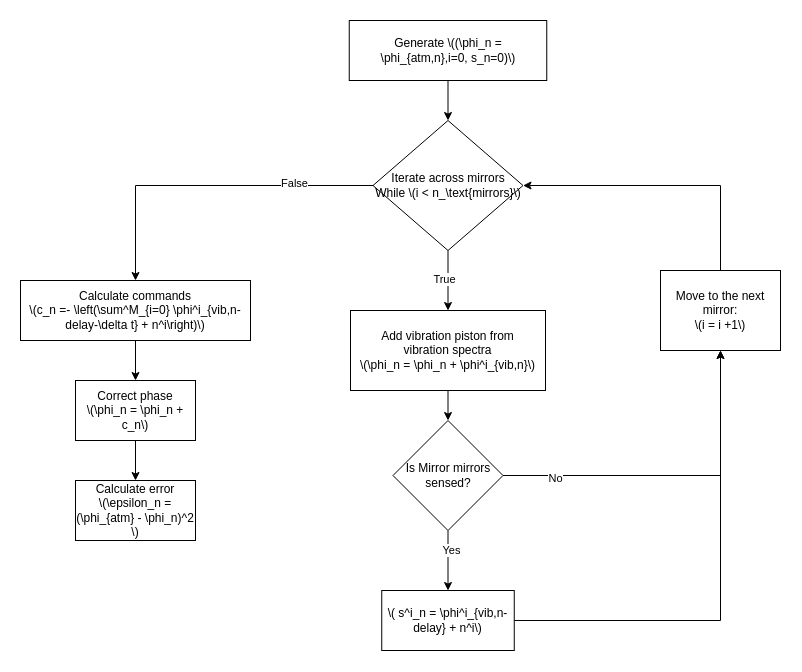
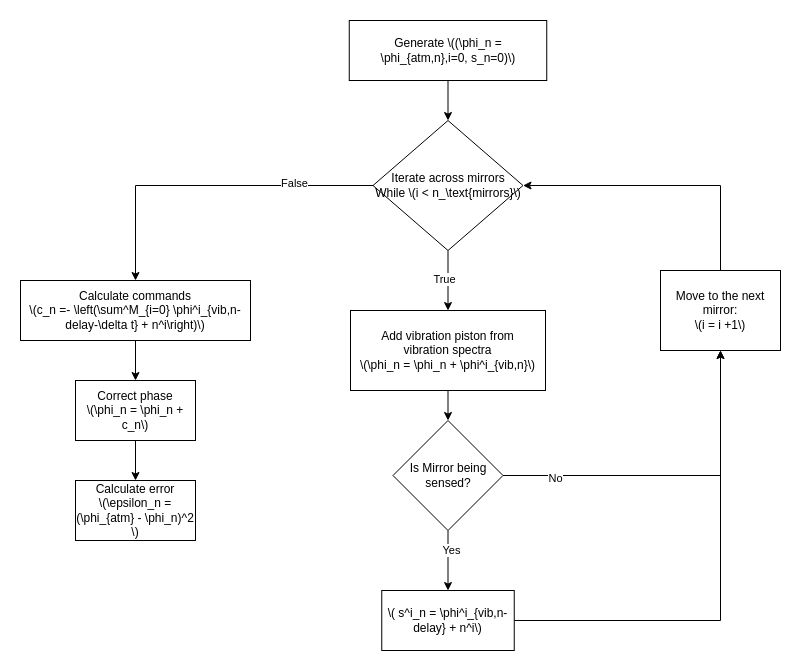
node "Is Mirror mirrors sensed?": label "Is Mirror mirrors sensed?" -> "Is Mirror being sensed?"
